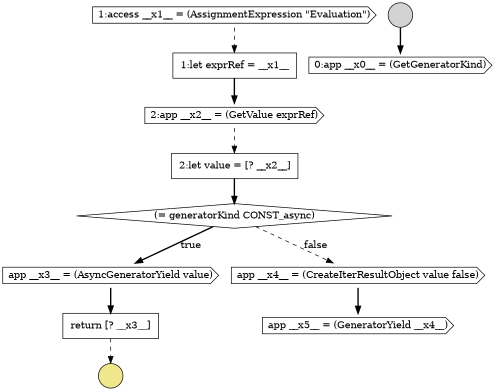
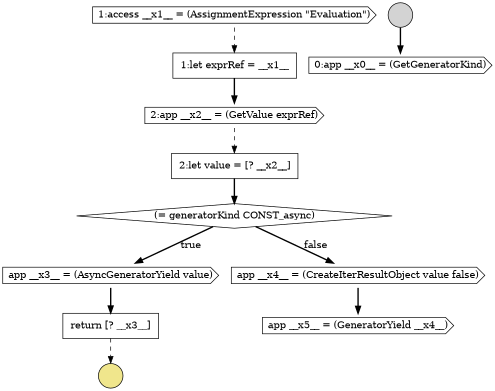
edge "(= generatorKind CONST_async)" -> "app __x4__ = (CreateIterResultObject value false)": style dashed -> bold
